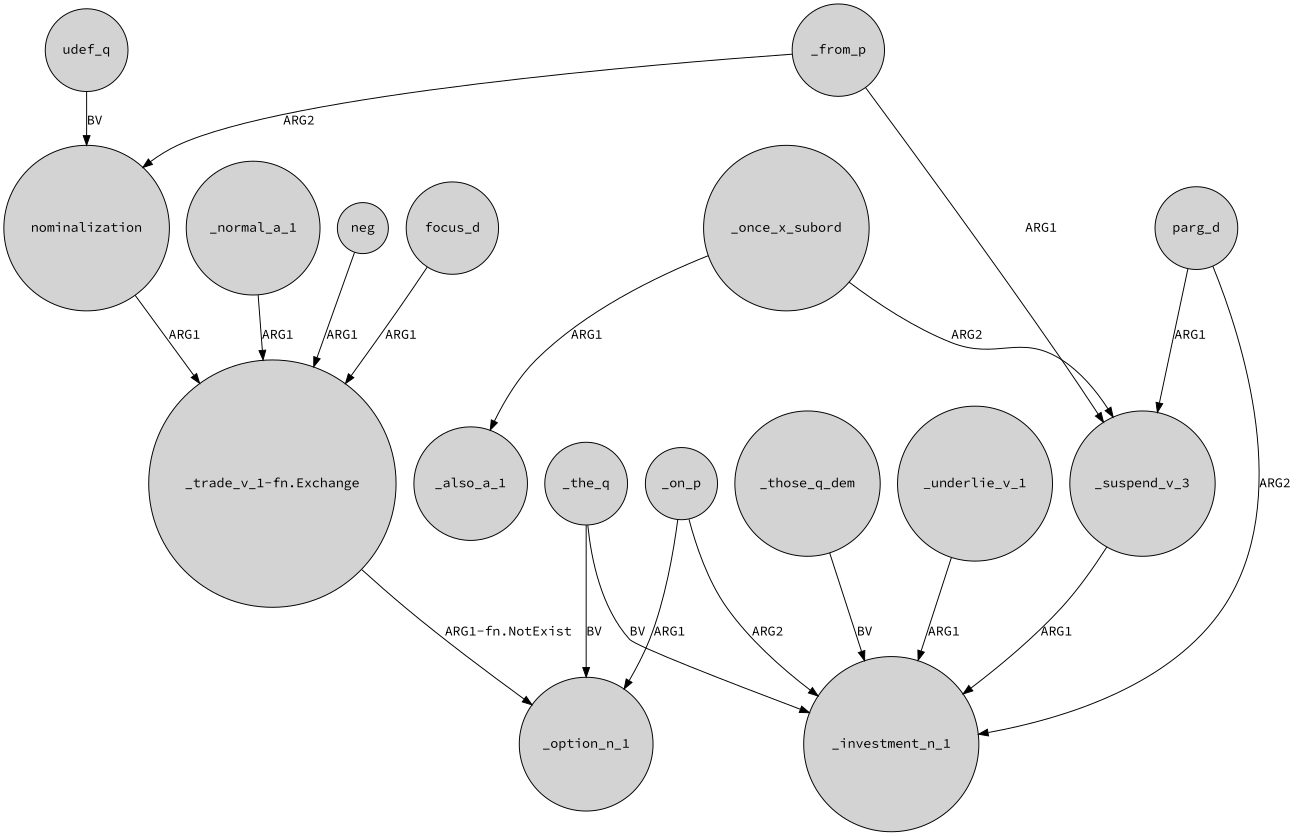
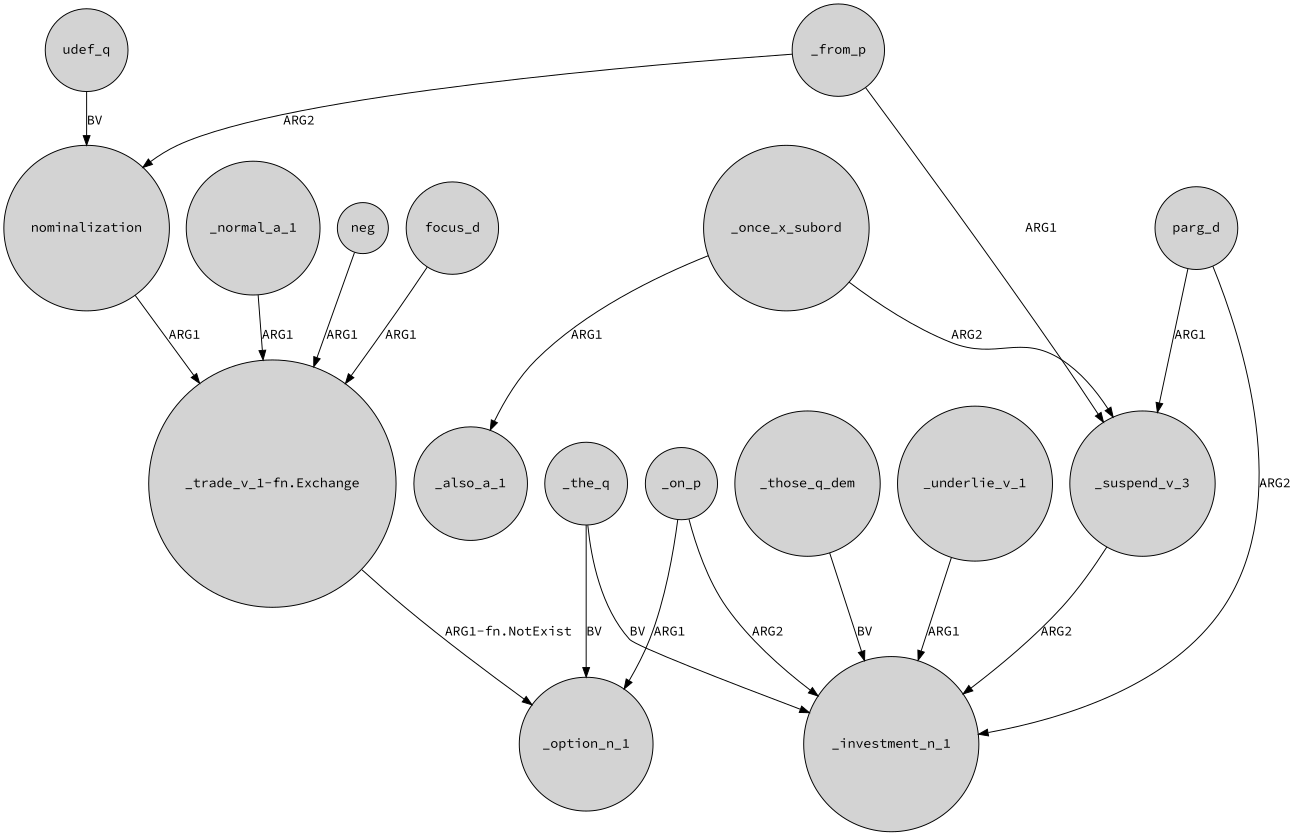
edge "_suspend_v_3" -> "_investment_n_1": label "ARG1" -> "ARG2"
